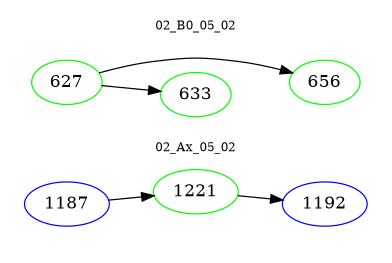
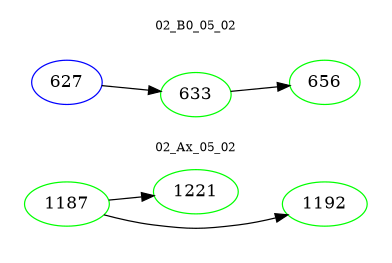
edge "627" -> "656": now "633" -> "656"
node "627": color green -> blue
edge "1221" -> "1192": now "1187" -> "1192"
node "1187": color blue -> green
node "1192": color blue -> green
